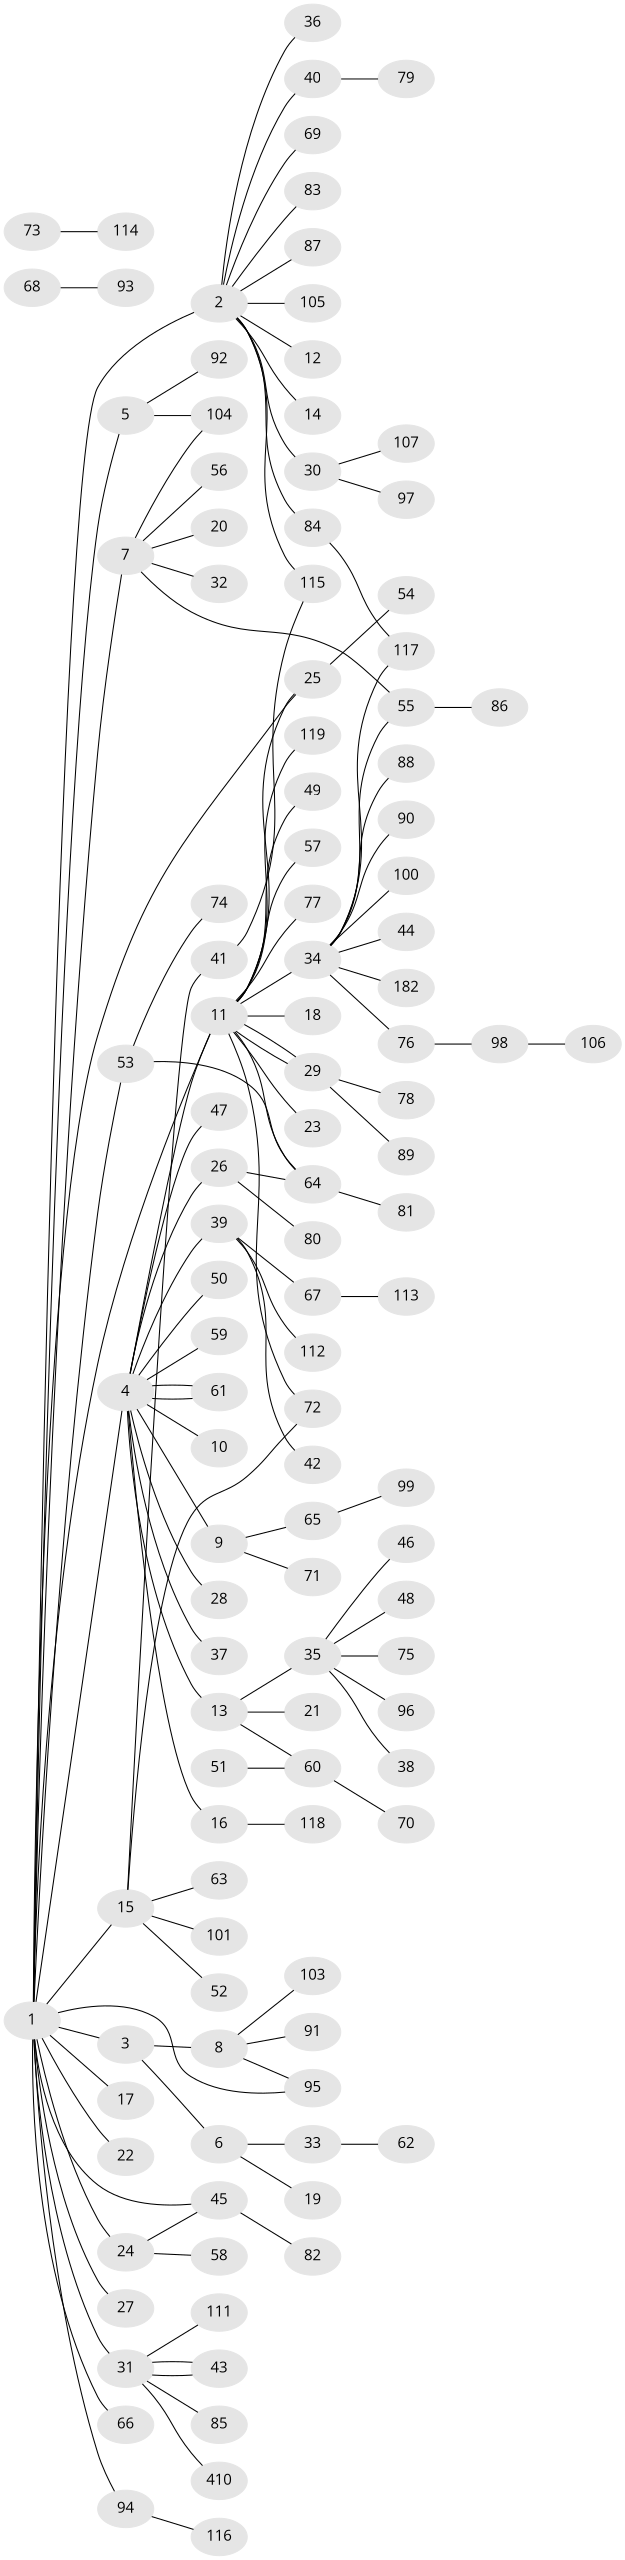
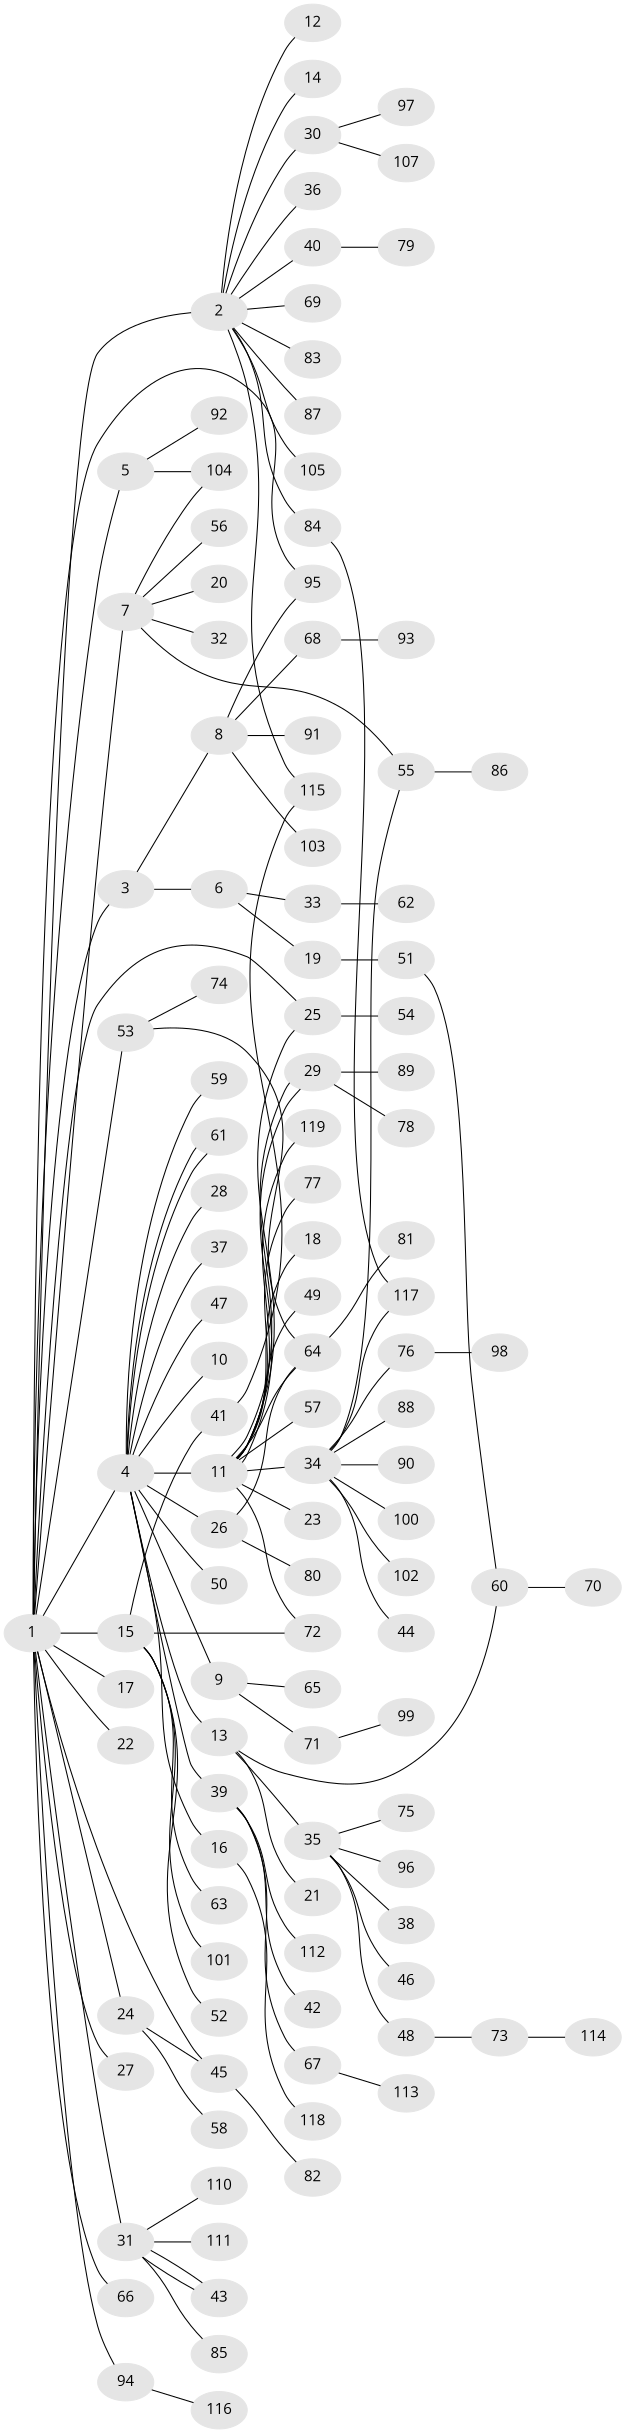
edge "68" -- "8": added
edge "19" -- "51": added
node "182": label "182" -> "102"
node "106": removed
edge "11" -- "1": removed
edge "99" -- "65": now "99" -- "71"
edge "48" -- "73": added
node "410": label "410" -> "110"
